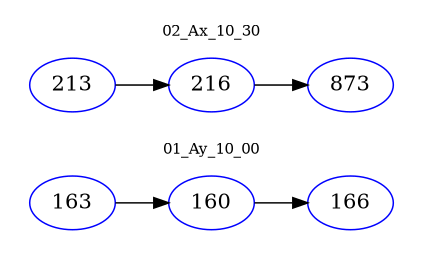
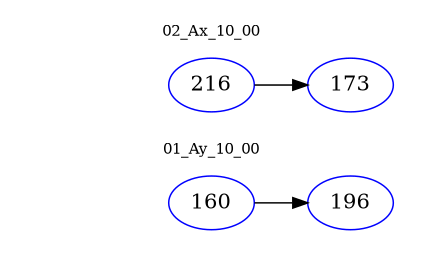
cluster "02_Ax_10_30": label "02_Ax_10_30" -> "02_Ax_10_00"
node "213": removed
node "873": label "873" -> "173"
node "163": removed
node "166": label "166" -> "196"
